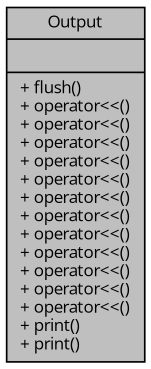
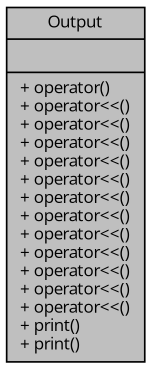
node "Output": text "+ flush()" -> "+ operator()"
